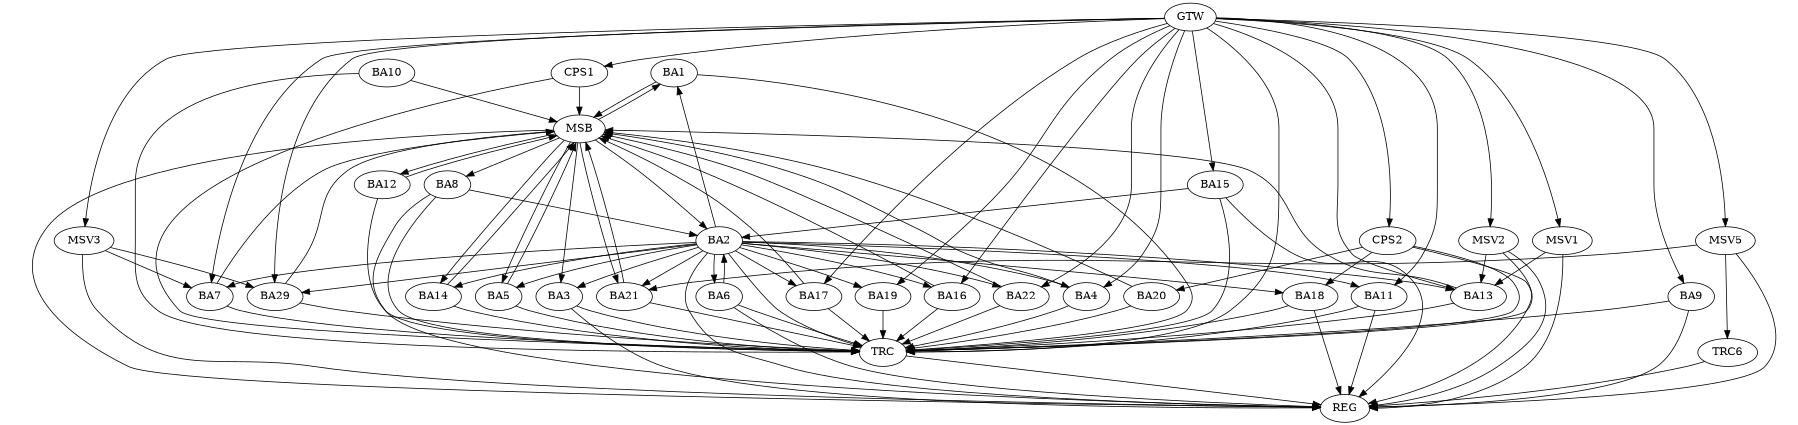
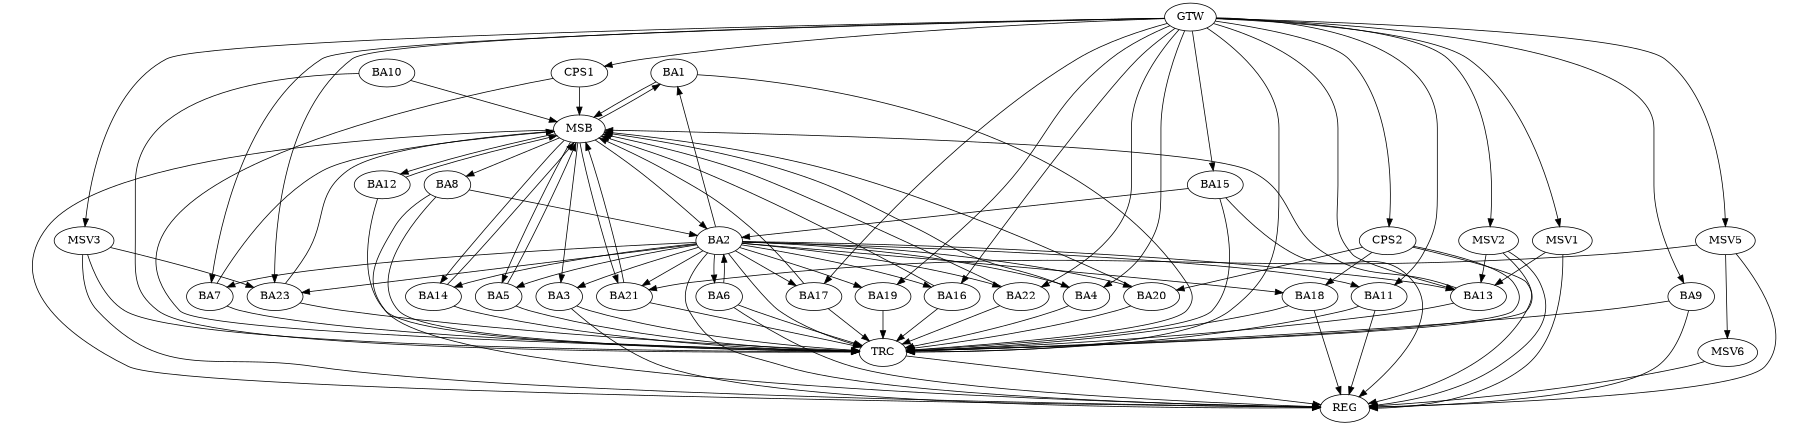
edge "BA2" -> "BA20": added
edge "MSV3" -> "BA7": now "MSV3" -> "TRC"
node "BA29": label "BA29" -> "BA23"
node "TRC6": label "TRC6" -> "MSV6"
